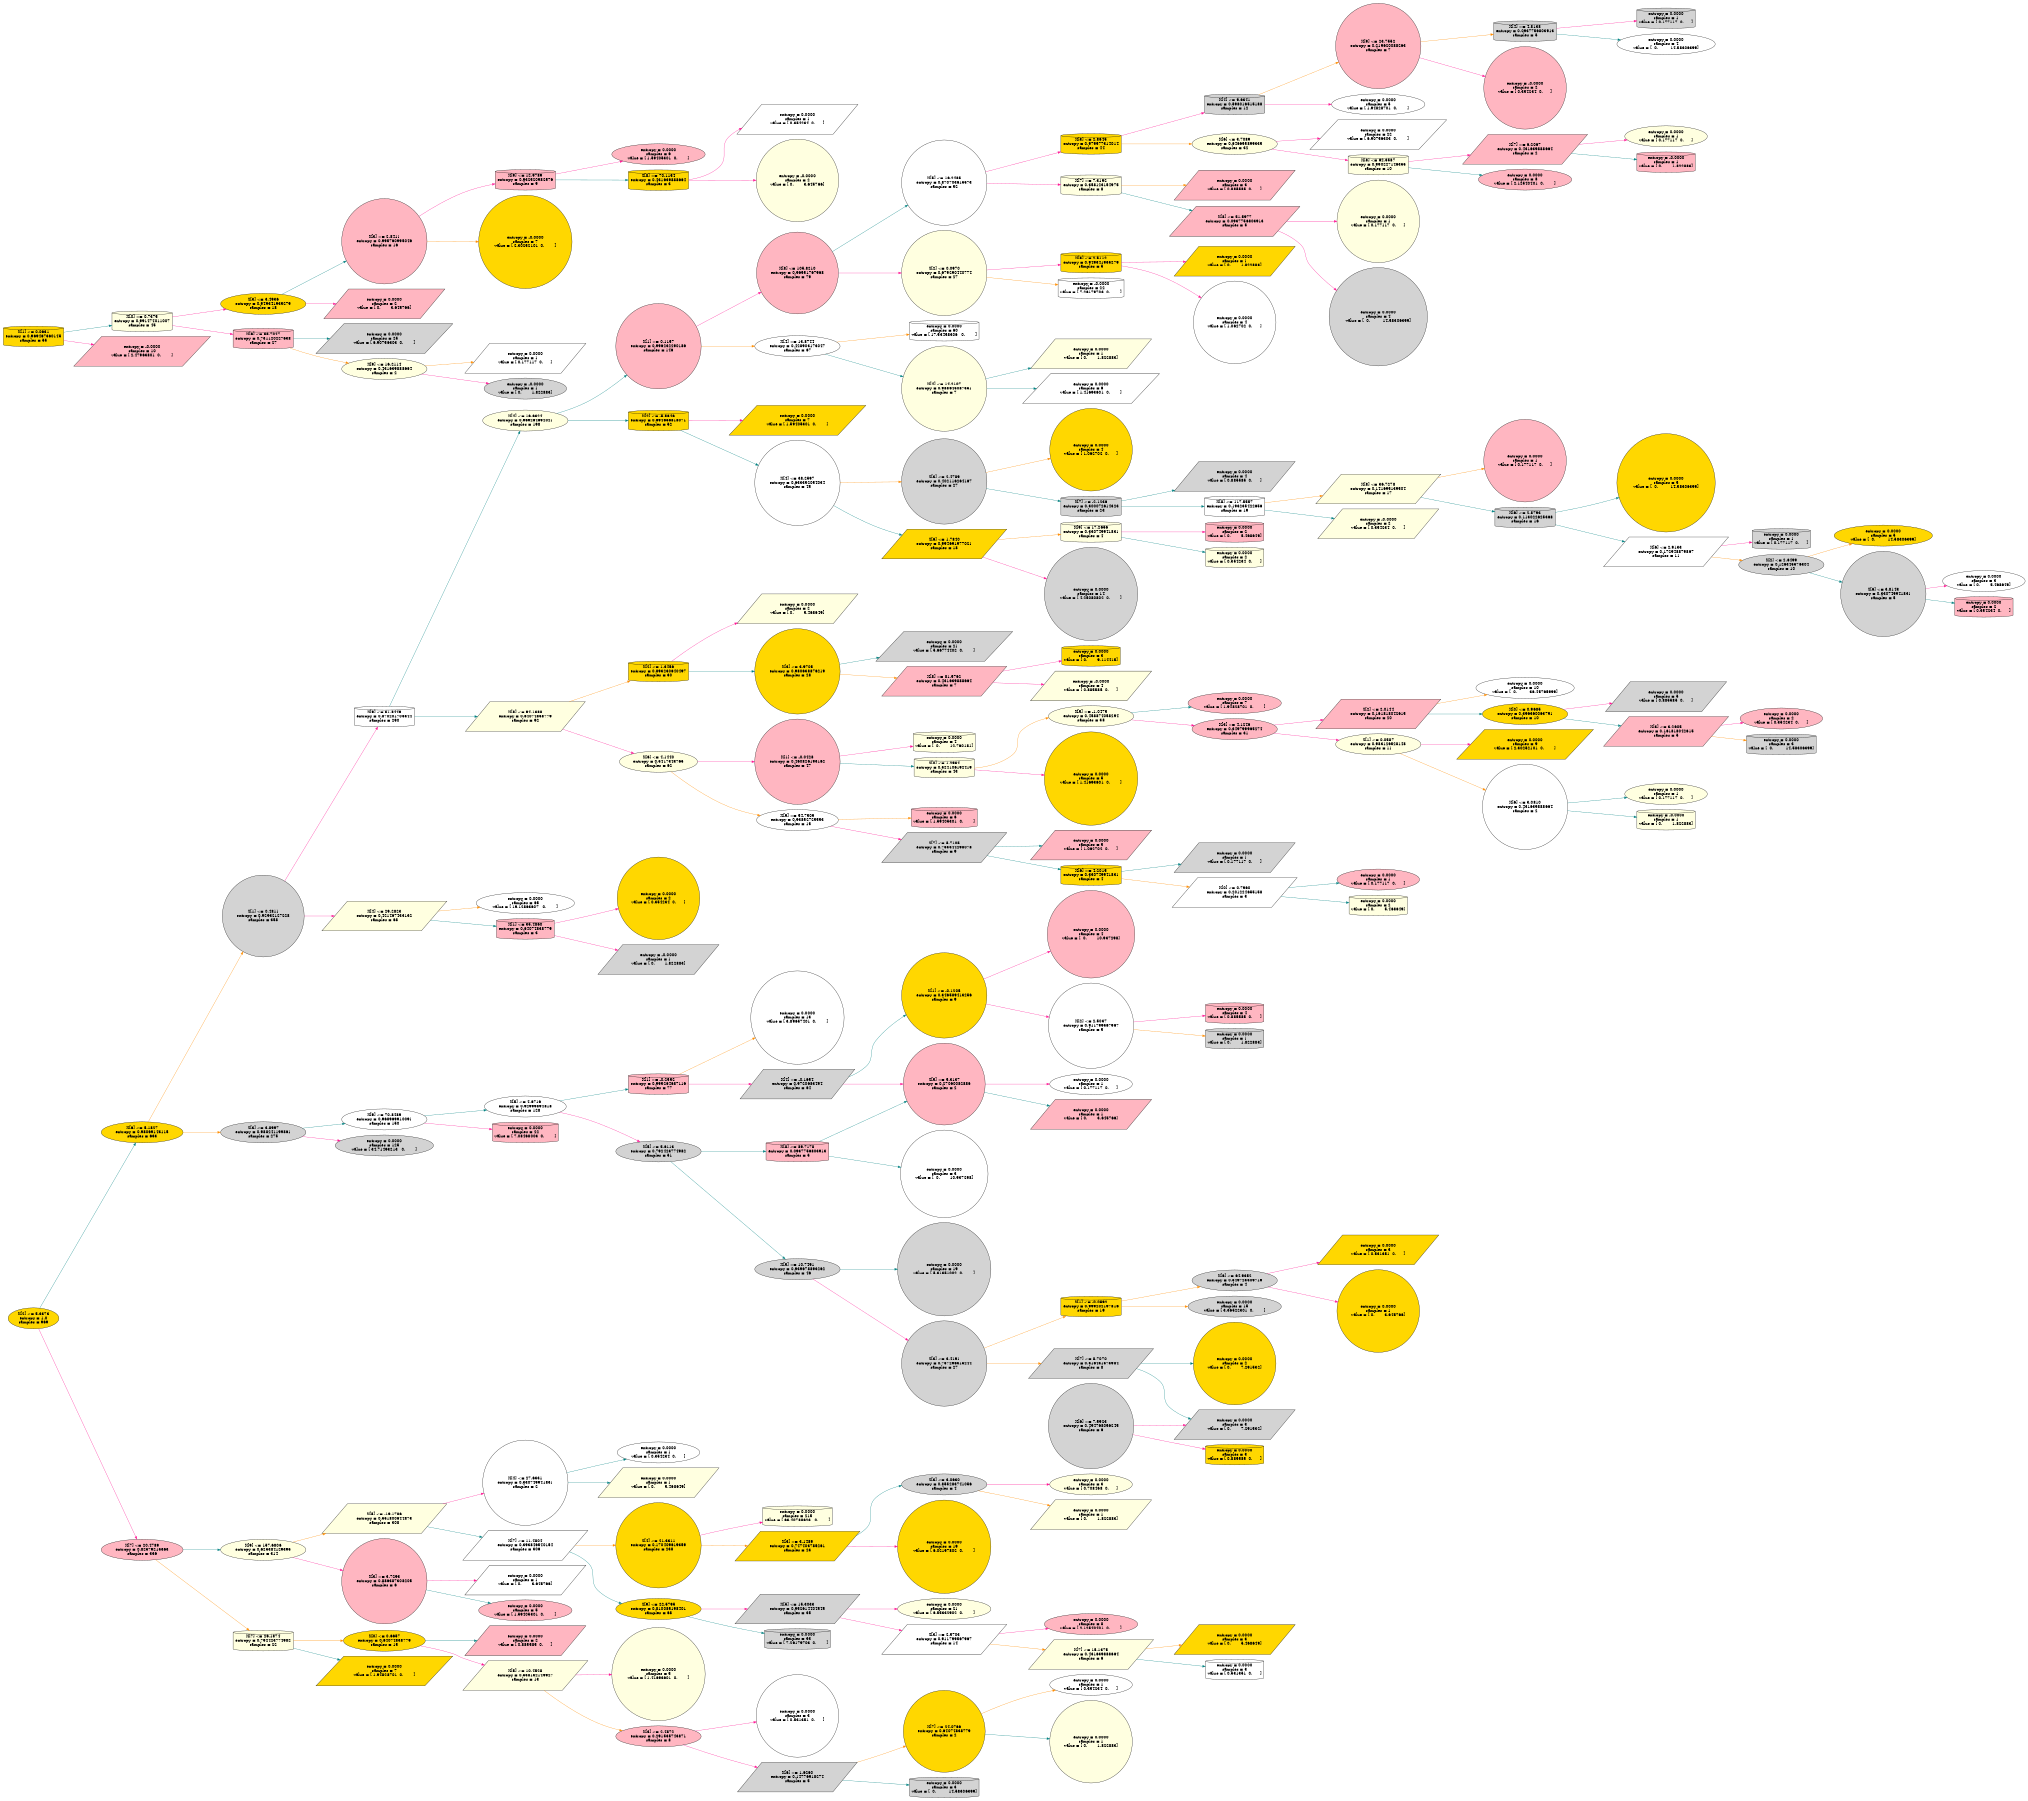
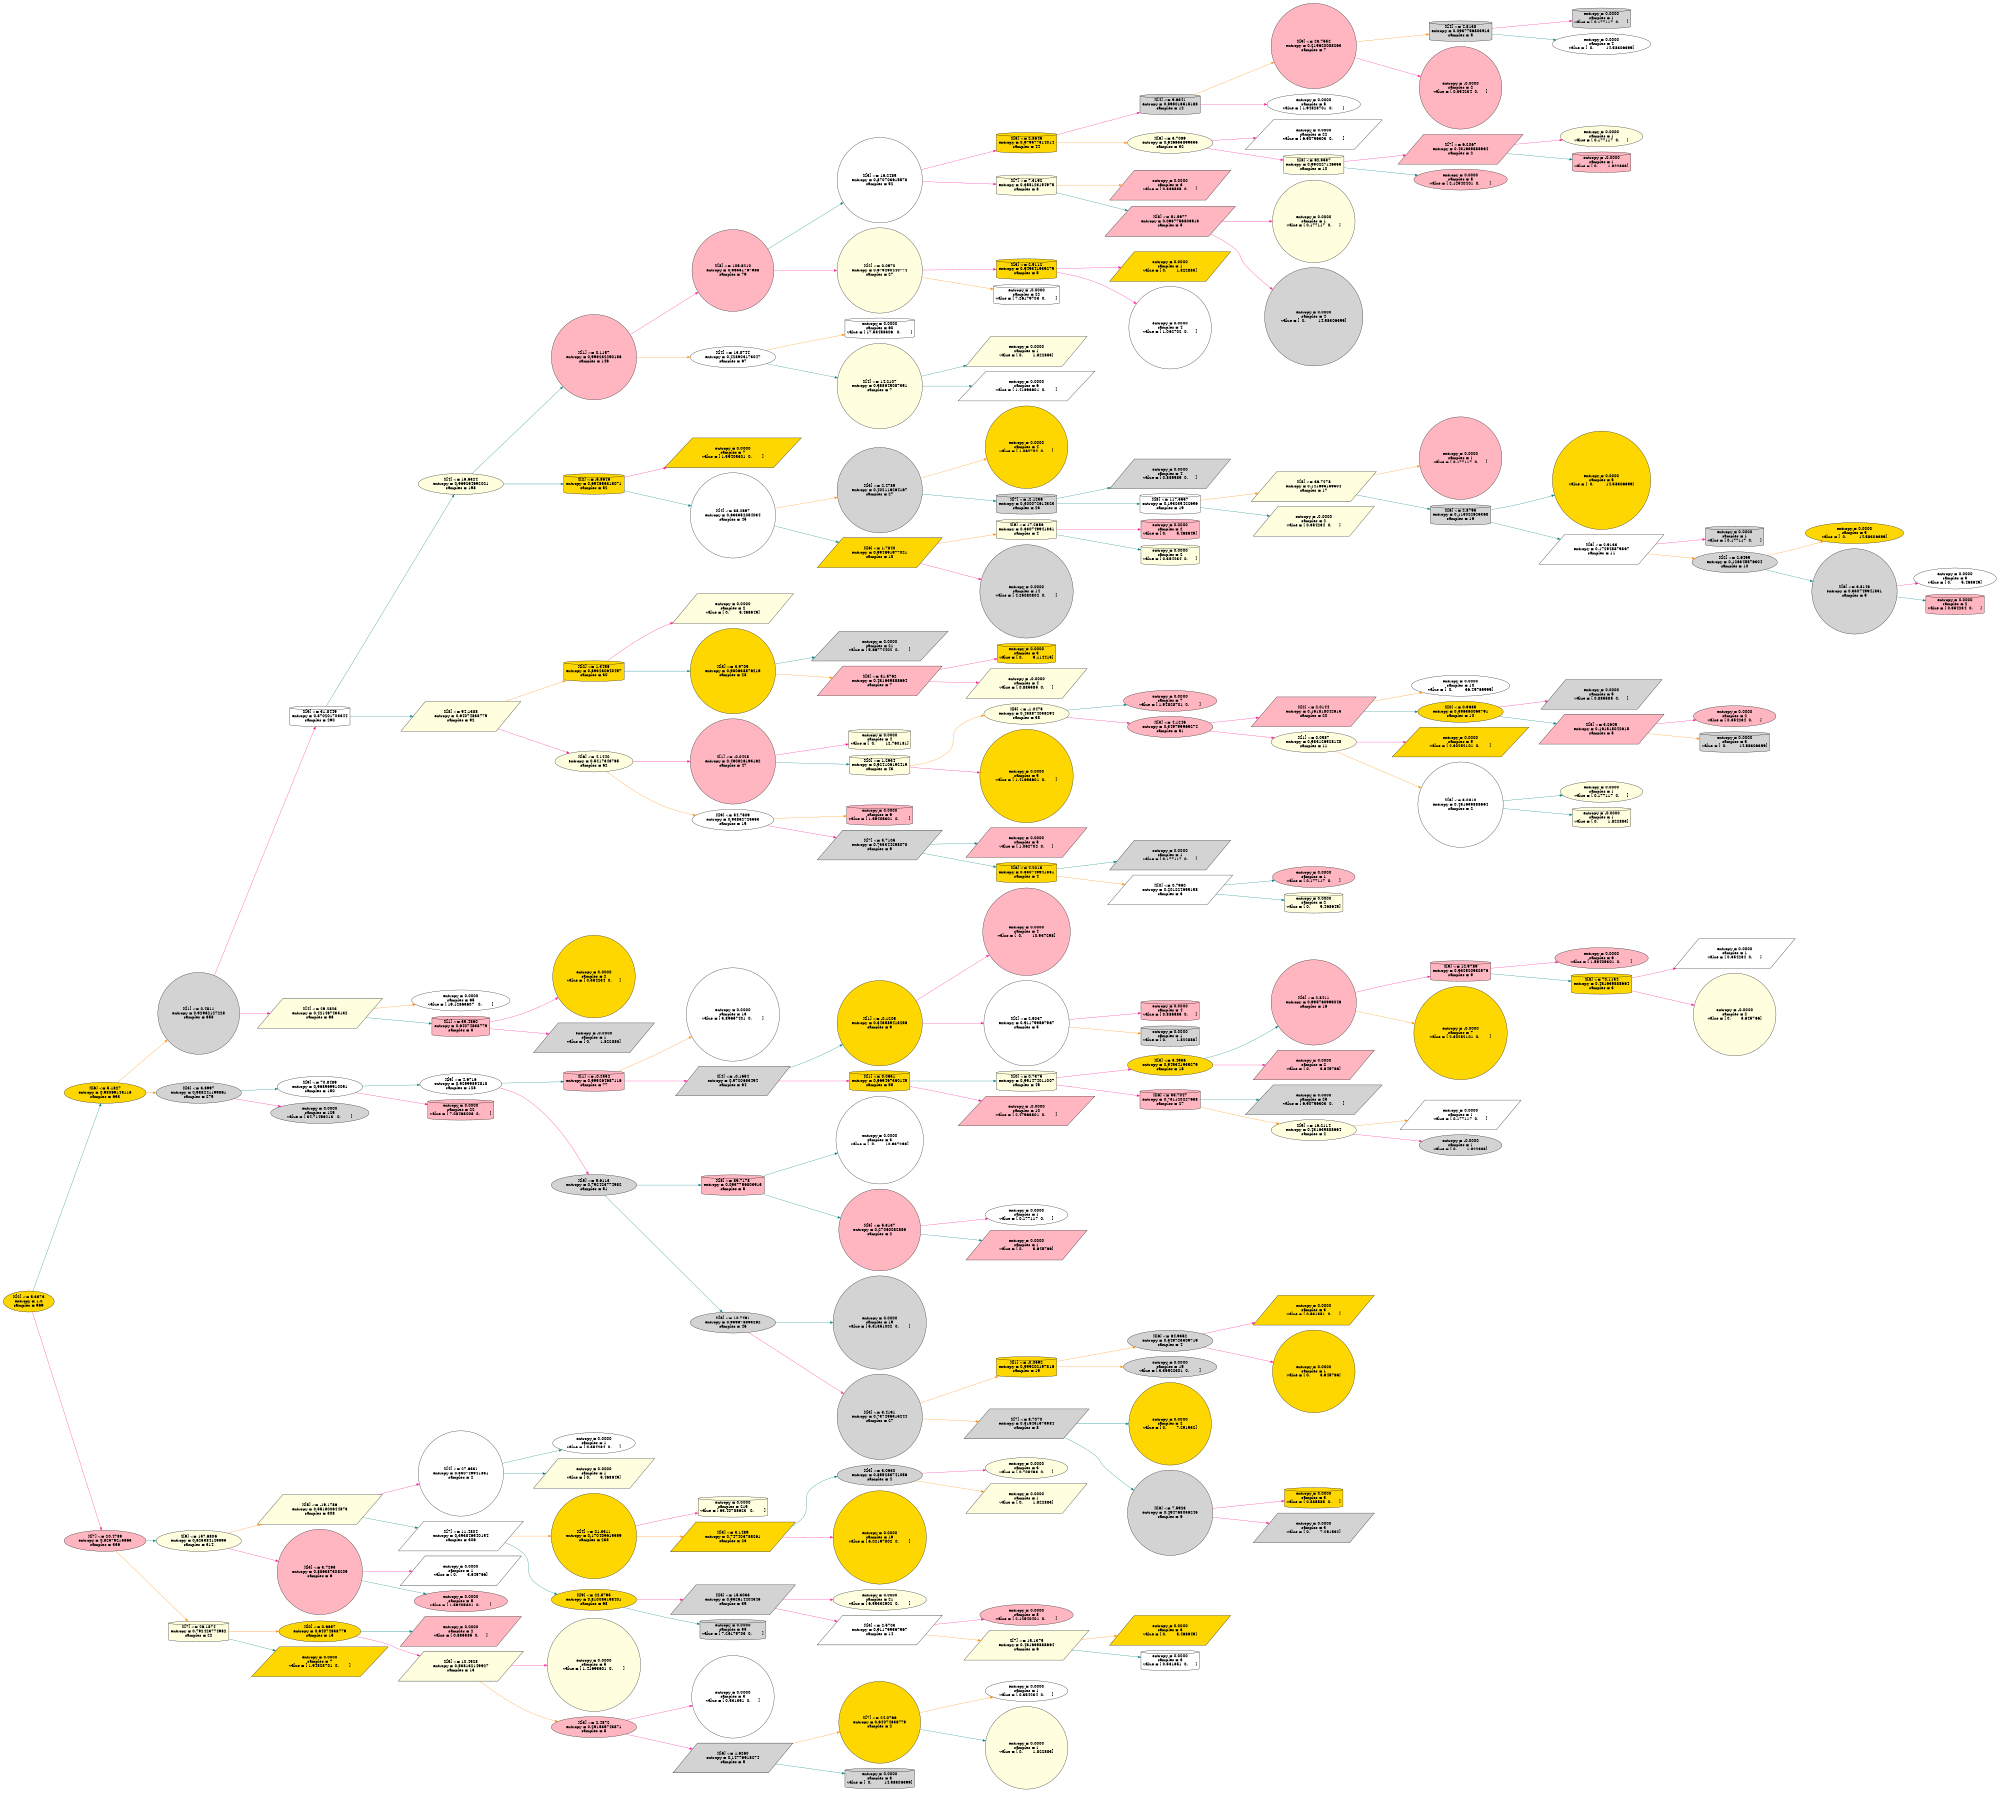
edge "X[4] <= -0.1654 entropy = 0.9720683494 samples = 64" -> "X[5] <= 5.3137 entropy = 0.27060082886 samples = 2": now "X[4] <= -0.1654 entropy = 0.9720683494 samples = 64" -> "X[1] <= 0.0631 entropy = 0.969467360145 samples = 55"
edge "X[7] <= 8.7070 entropy = 0.316431573984 samples = 8" -> "entropy = 0.0000 samples = 3 value = [ 0.        7.291532]": now "X[7] <= 8.7070 entropy = 0.316431573984 samples = 8" -> "X[6] <= 7.5923 entropy = 0.494768056245 samples = 6"
